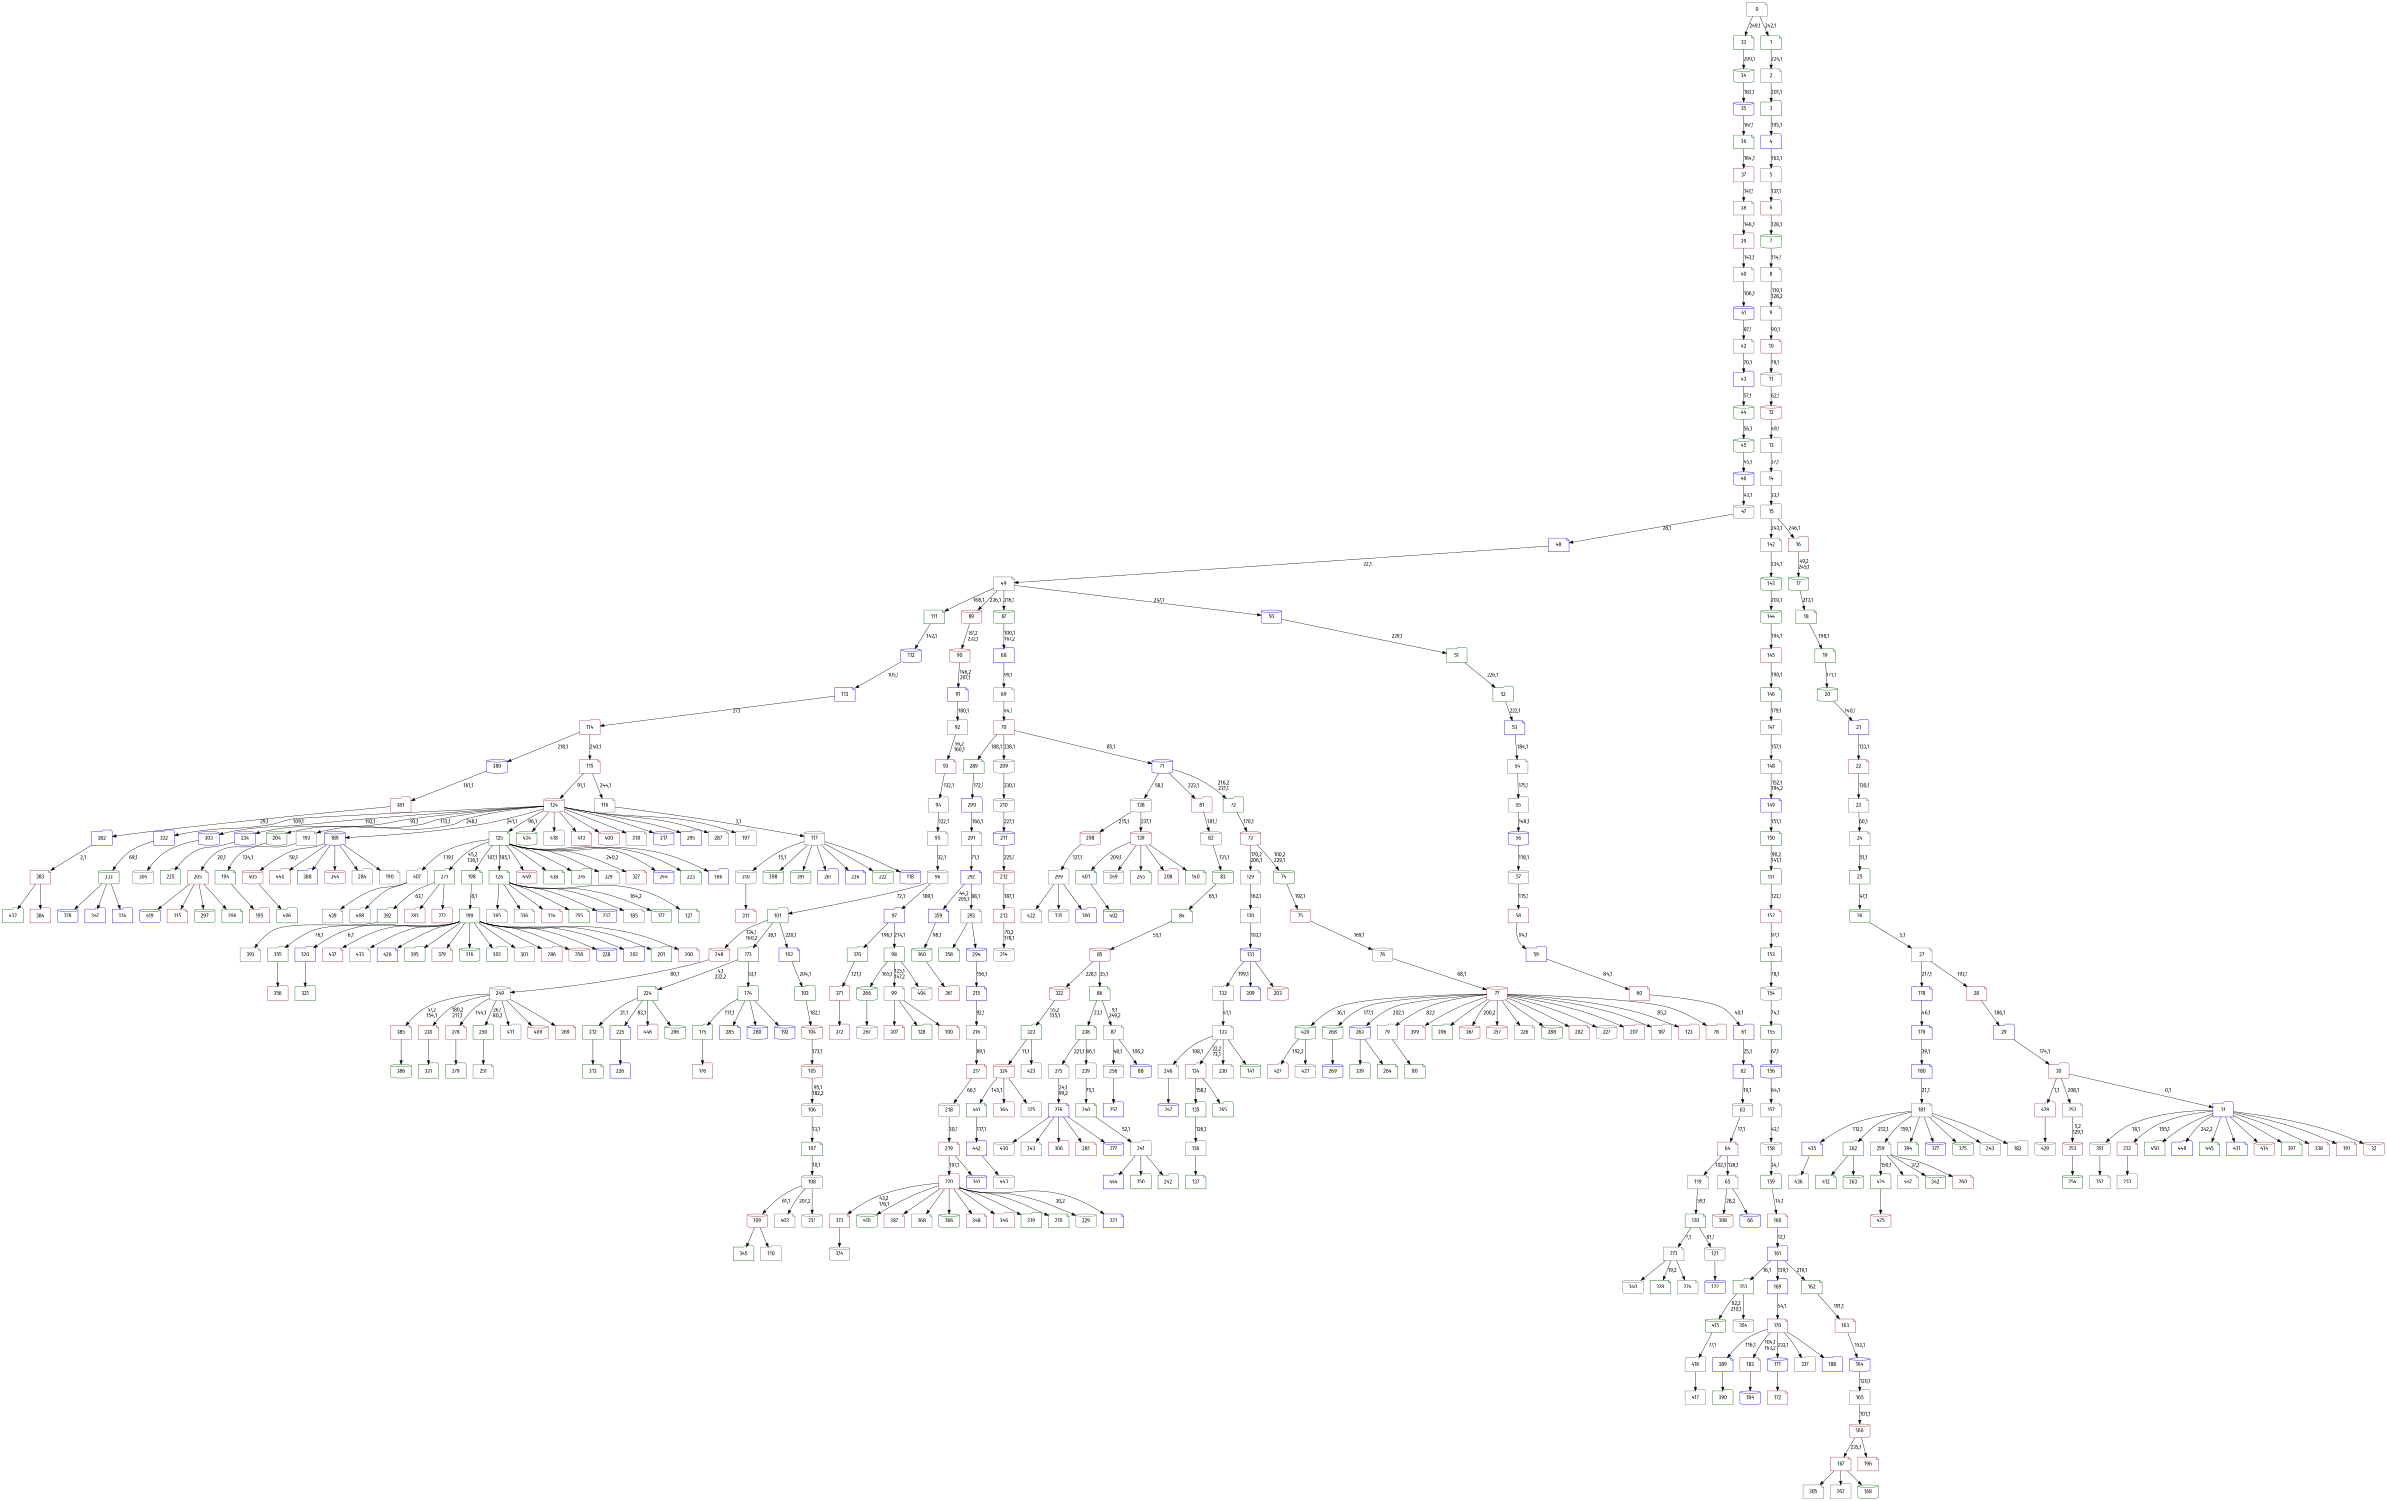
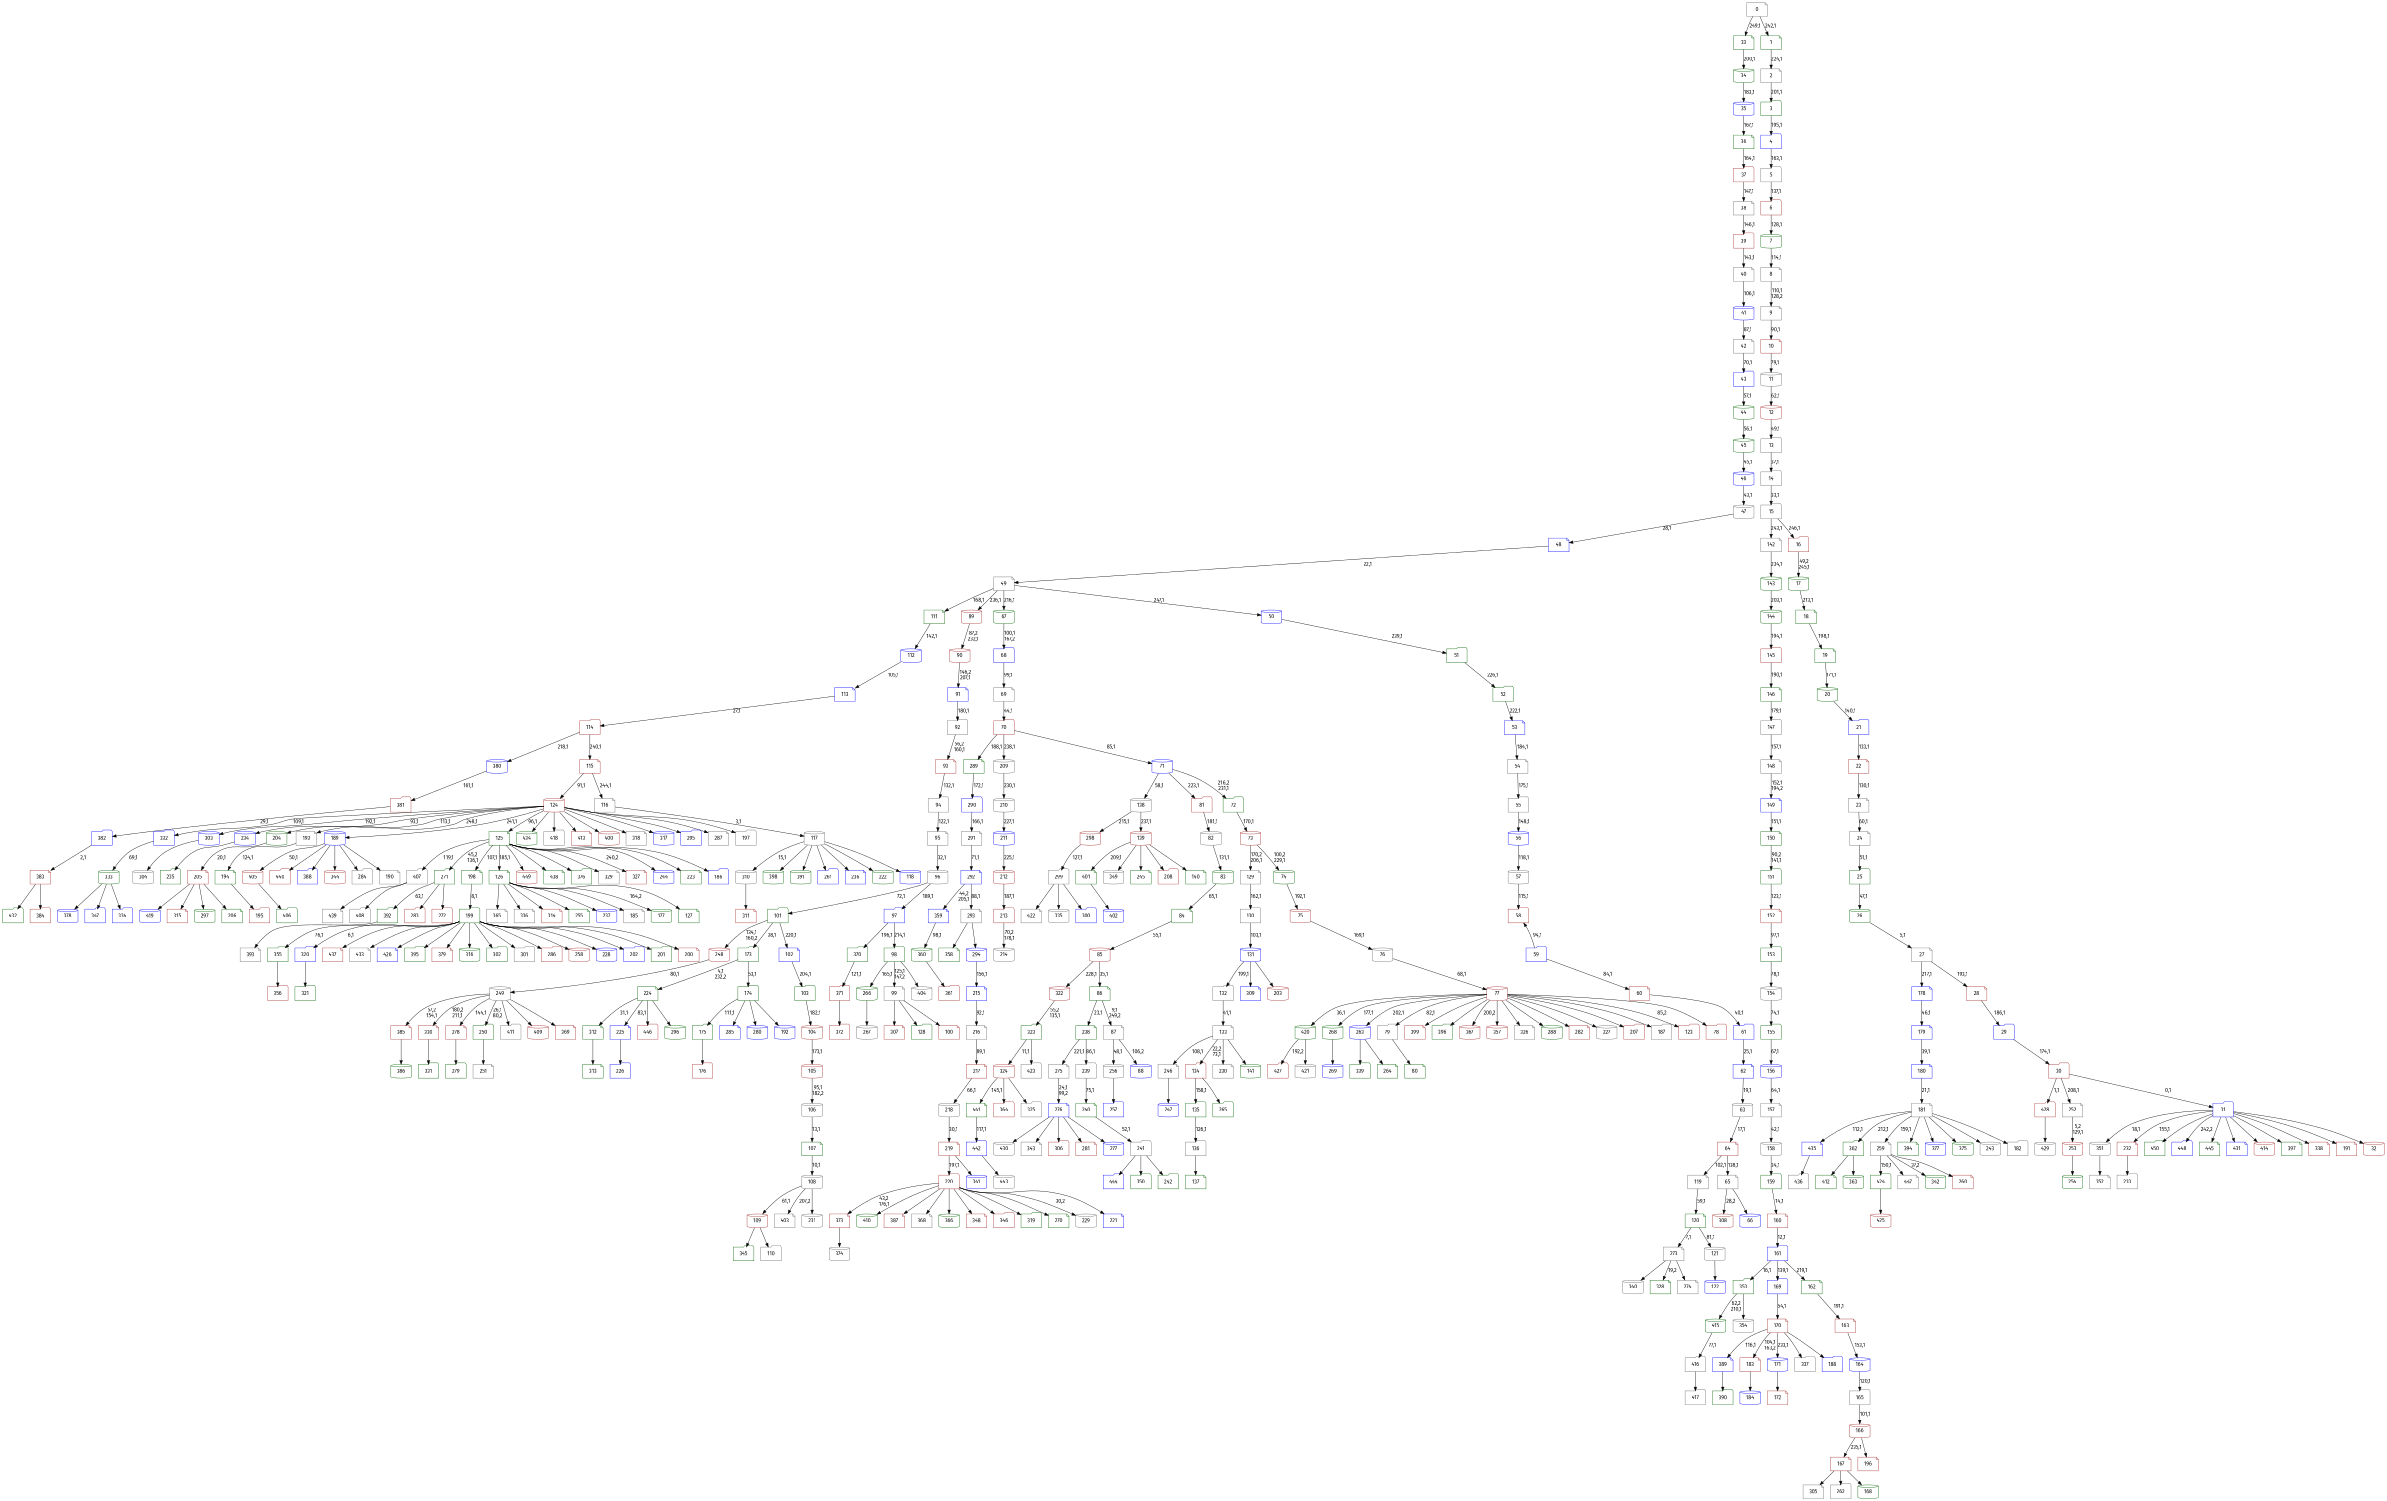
edge "58" -> "59": reversed
